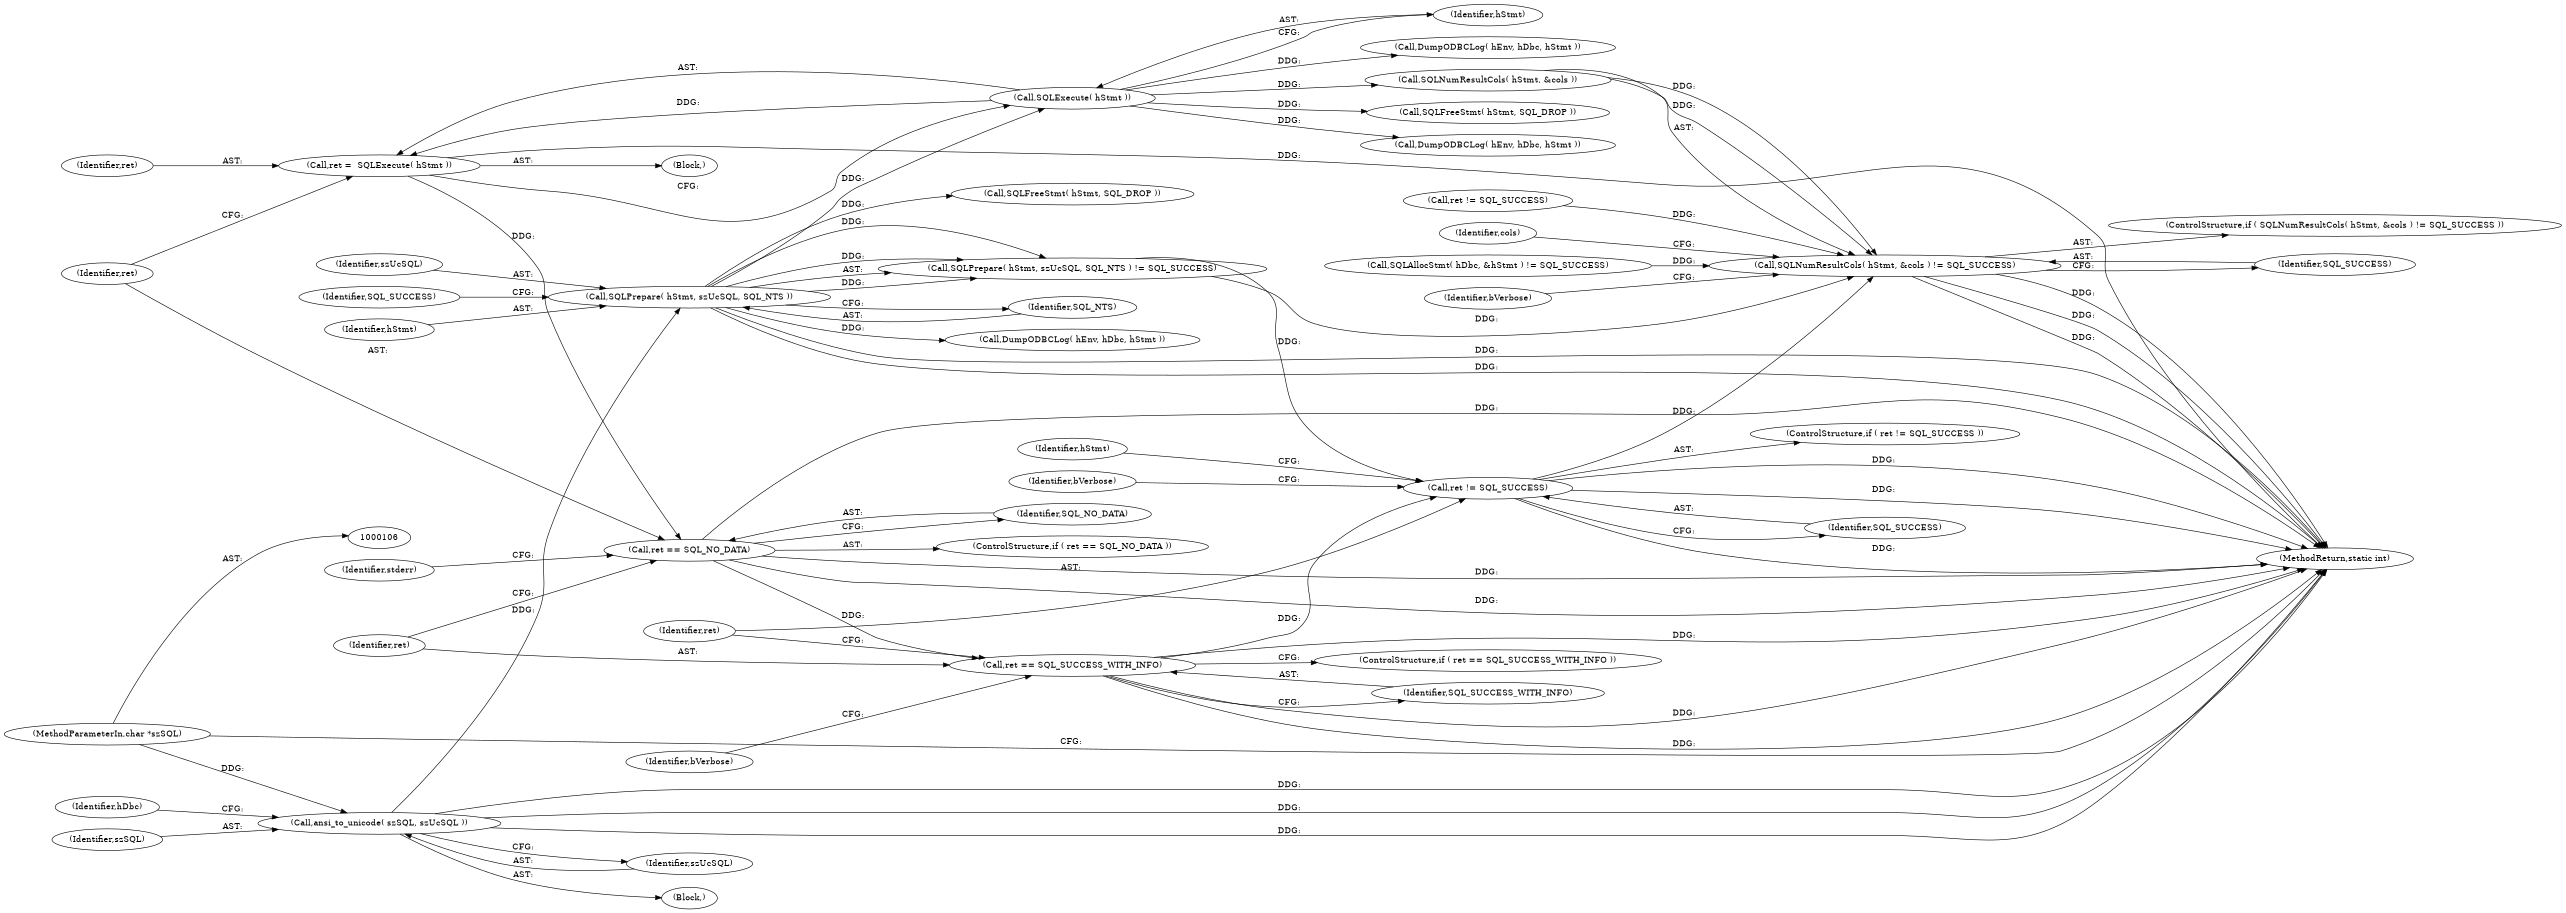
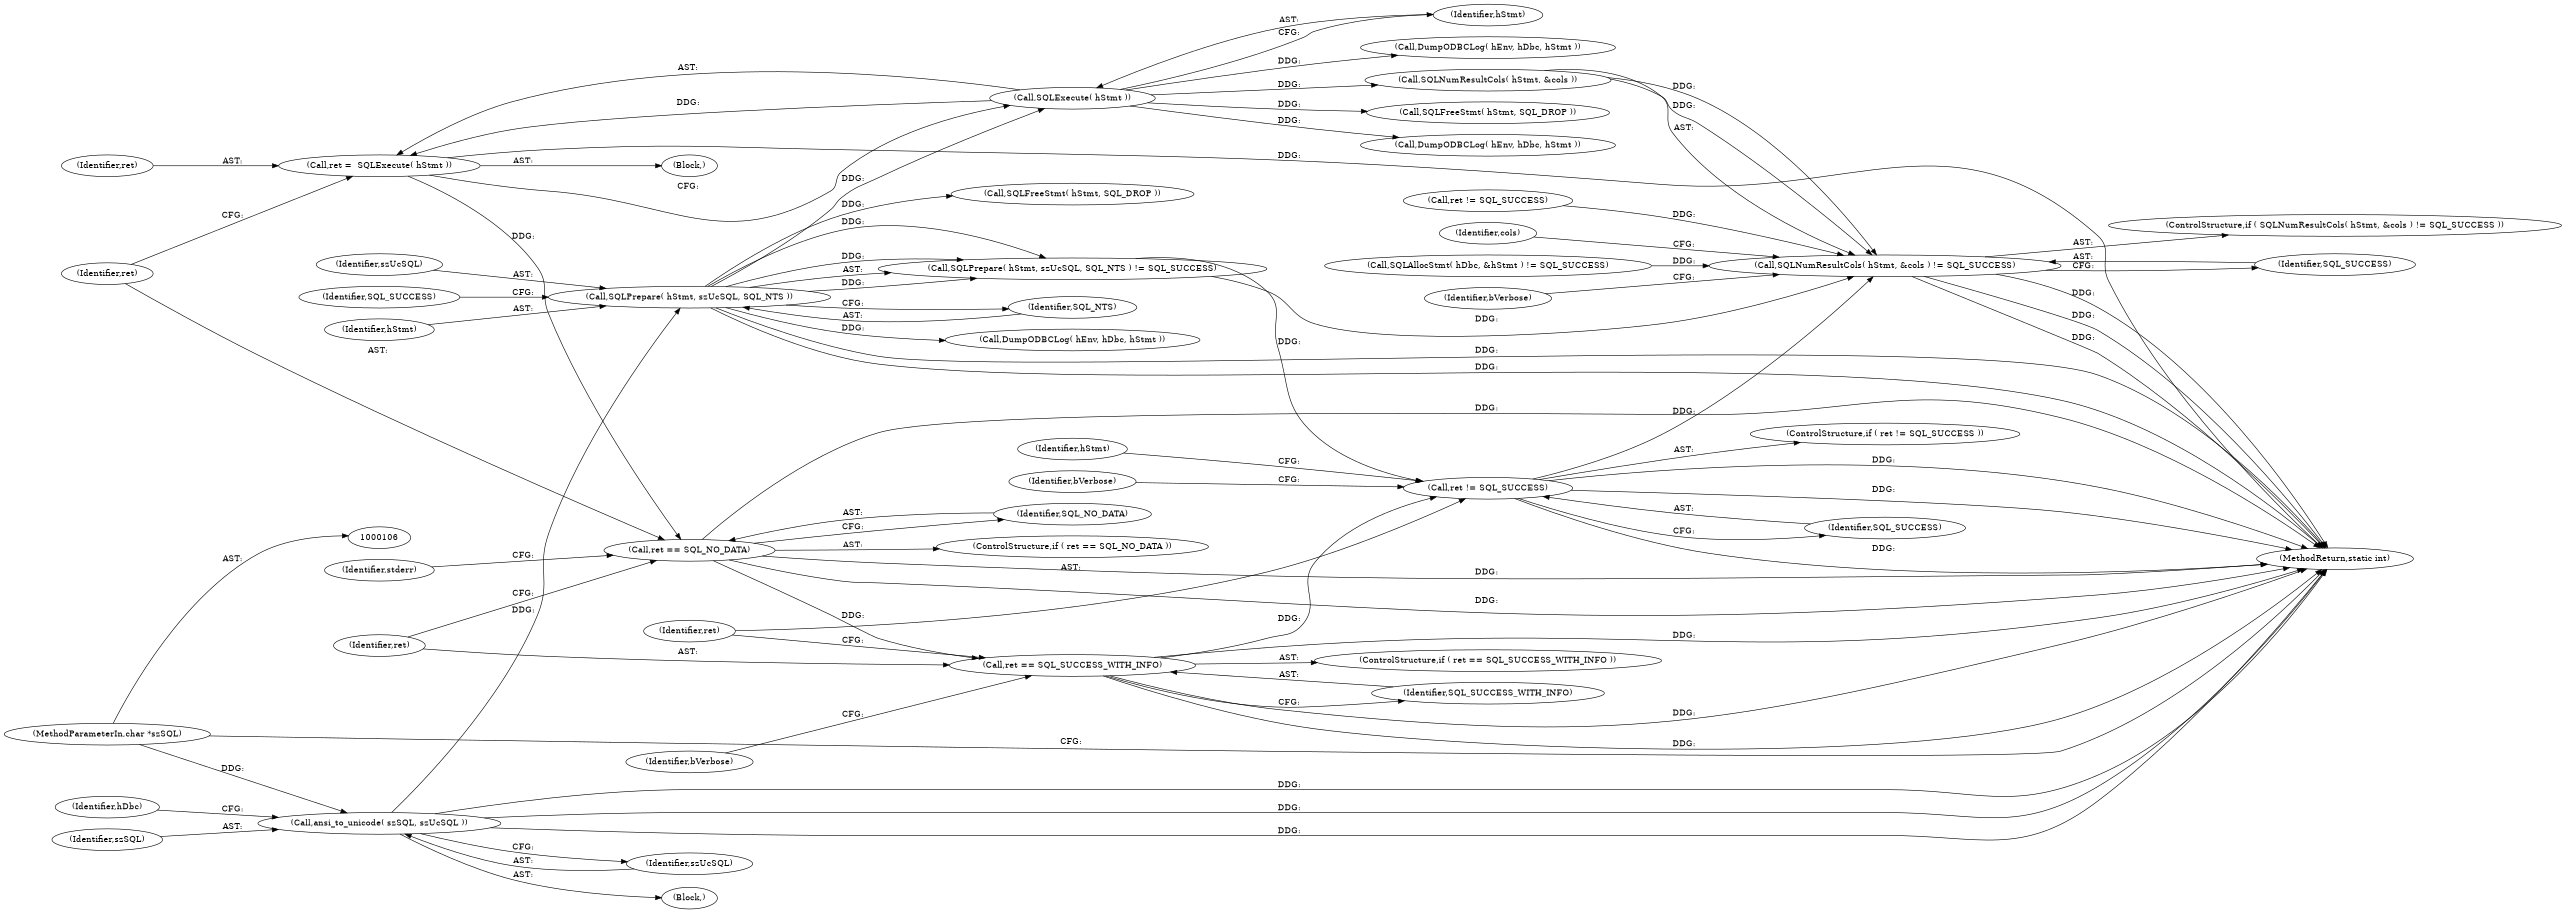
edge "(Call,ret == SQL_SUCCESS_WITH_INFO)" -> "(ControlStructure,if ( ret == SQL_SUCCESS_WITH_INFO ))": label "CFG: " -> "AST: "
